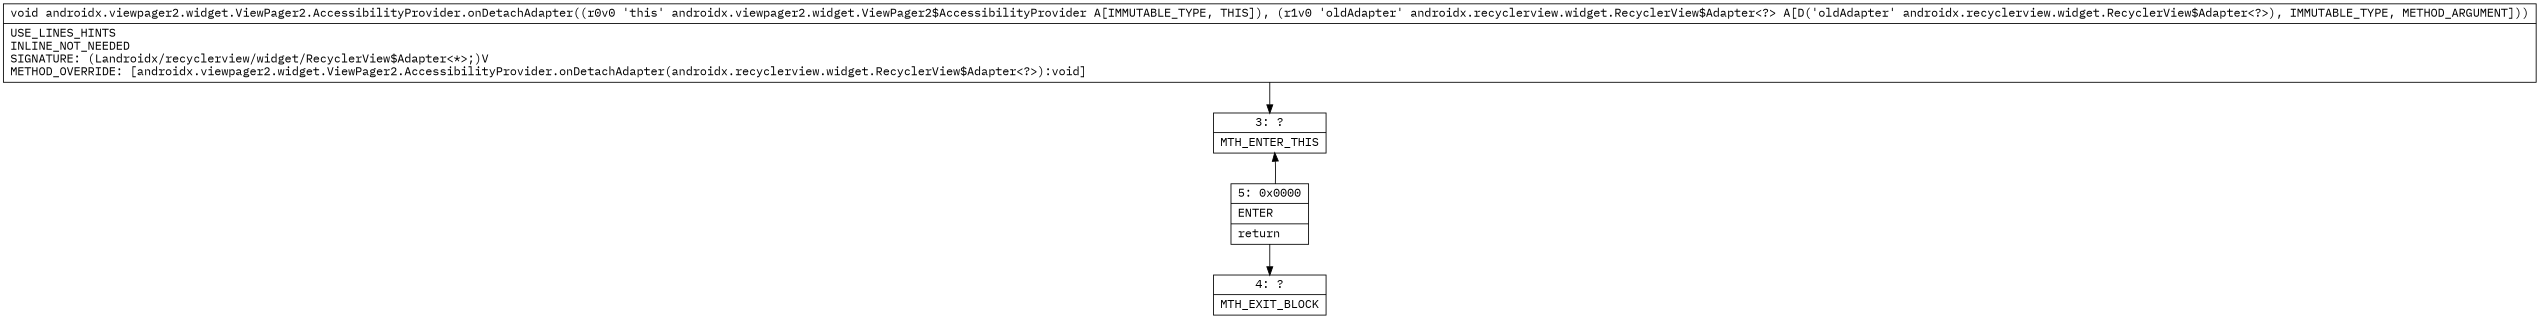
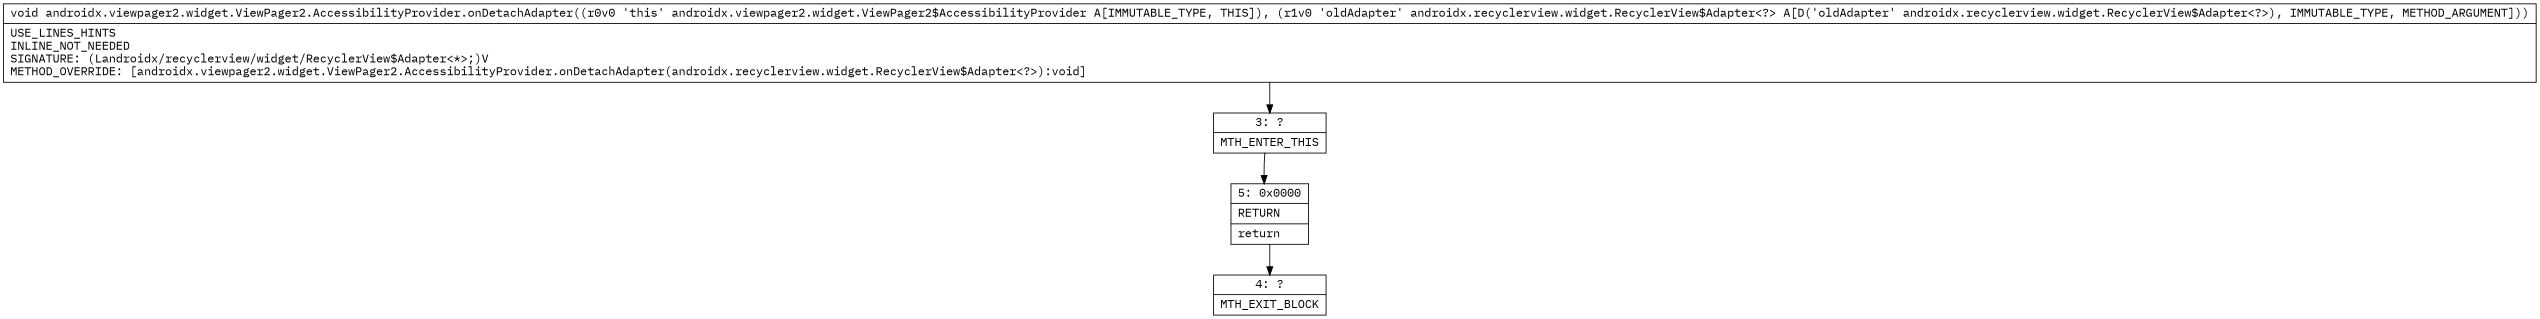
edge "5: 0x0000" -> "3: ?": reversed
node "5: 0x0000": text "ENTER" -> "RETURN"
